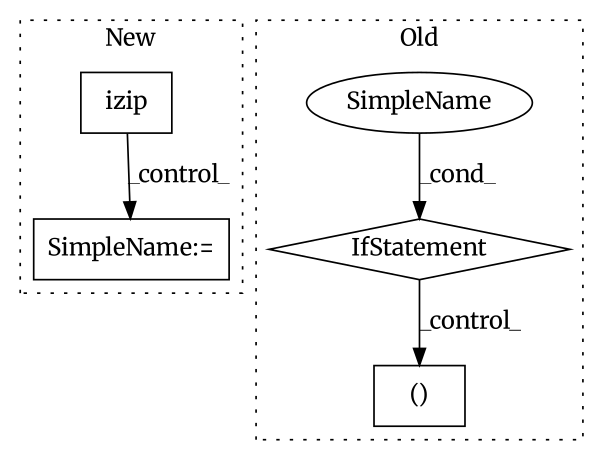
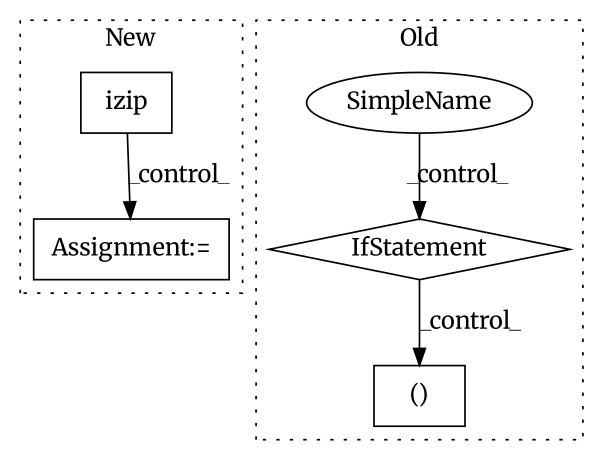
edge "SimpleName" -> "IfStatement": label "_cond_" -> "_control_"
node "SimpleName:=": label "SimpleName:=" -> "Assignment:="
